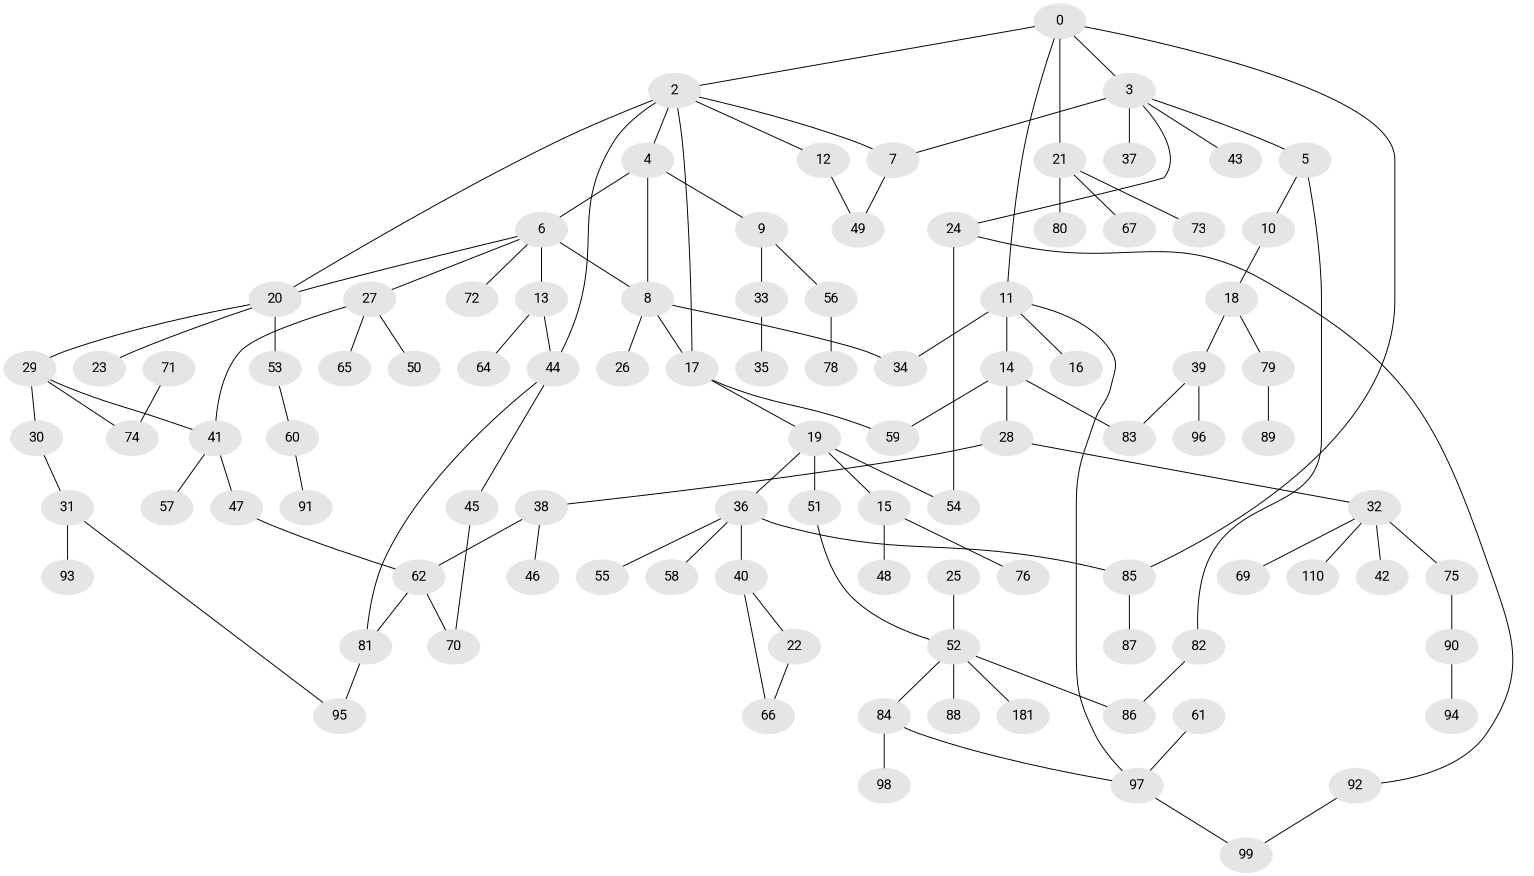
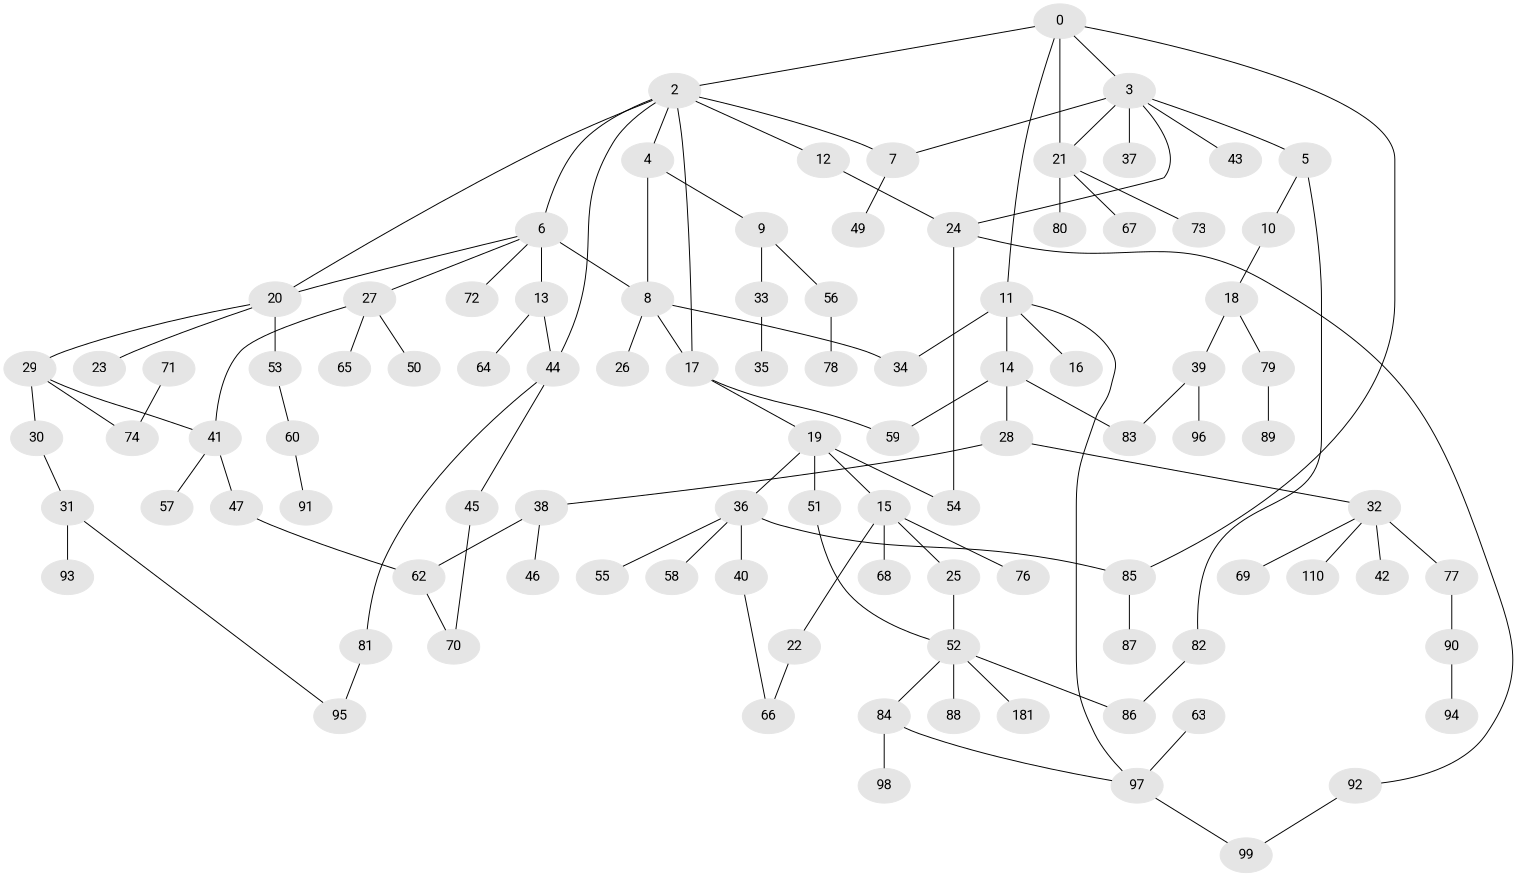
edge "3" -- "21": added
edge "4" -- "6": now "2" -- "6"
edge "12" -- "49": now "12" -- "24"
edge "15" -- "25": added
node "48": label "48" -> "68"
node "75": label "75" -> "77"
edge "62" -- "81": removed
edge "40" -- "22": now "15" -- "22"
node "61": label "61" -> "63"
